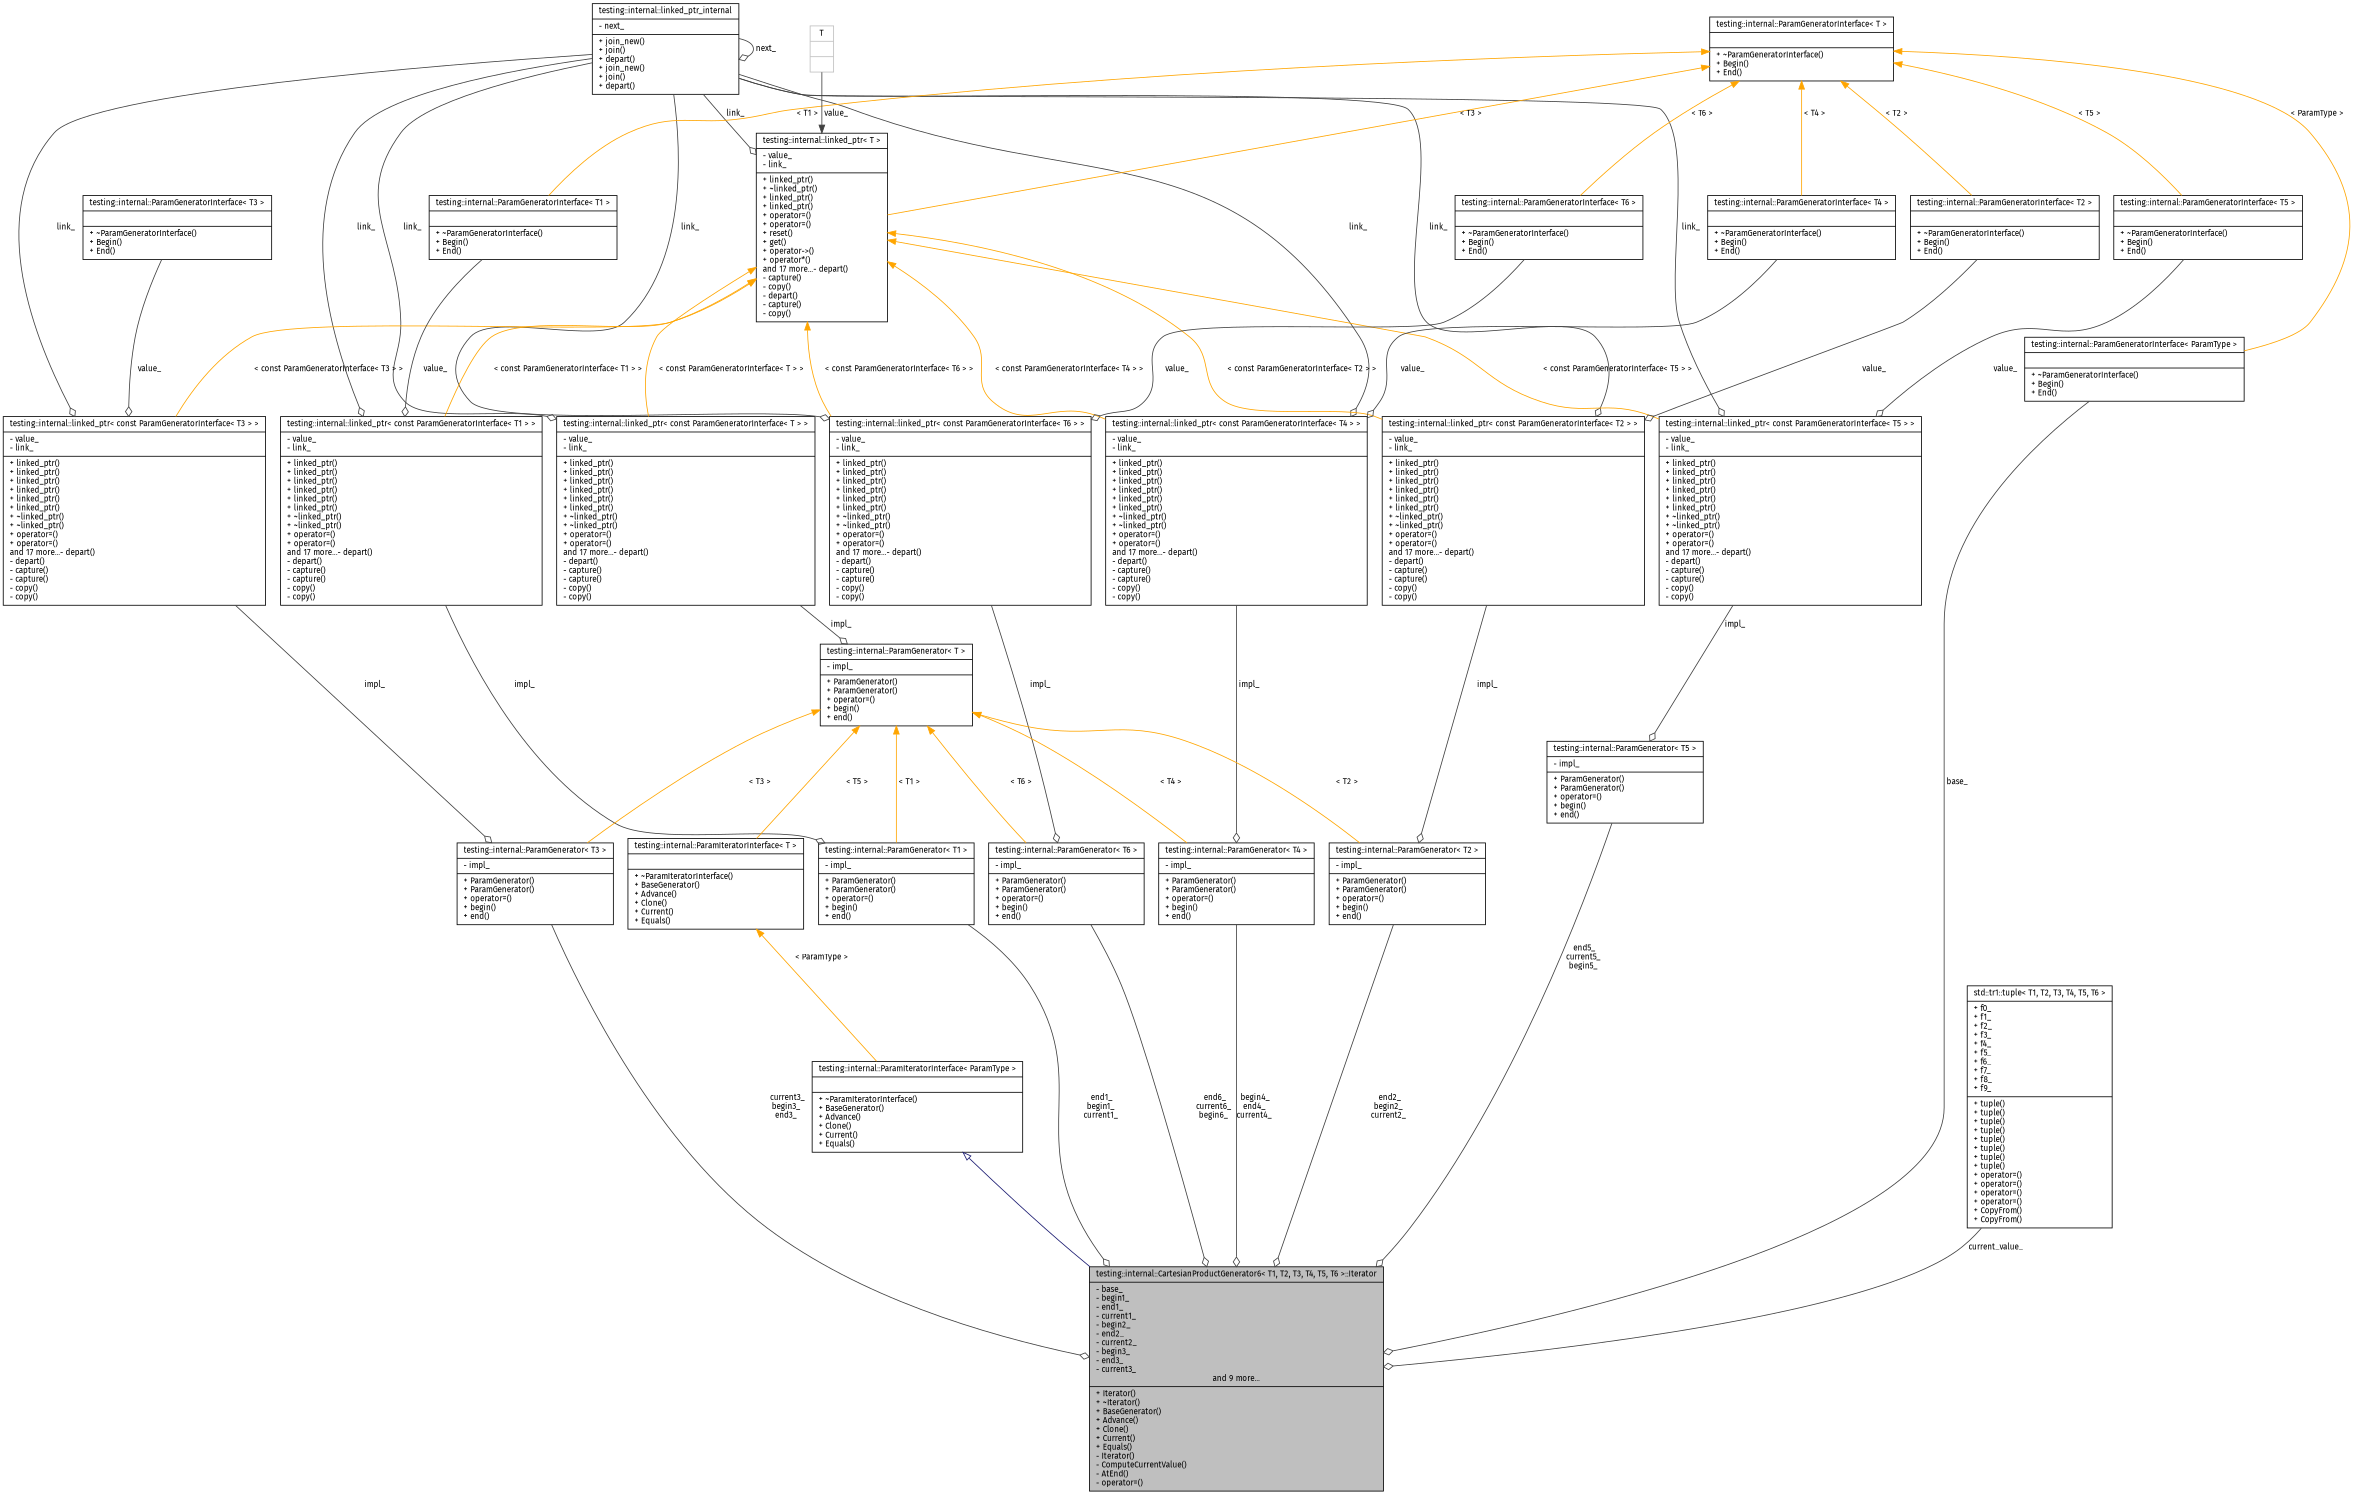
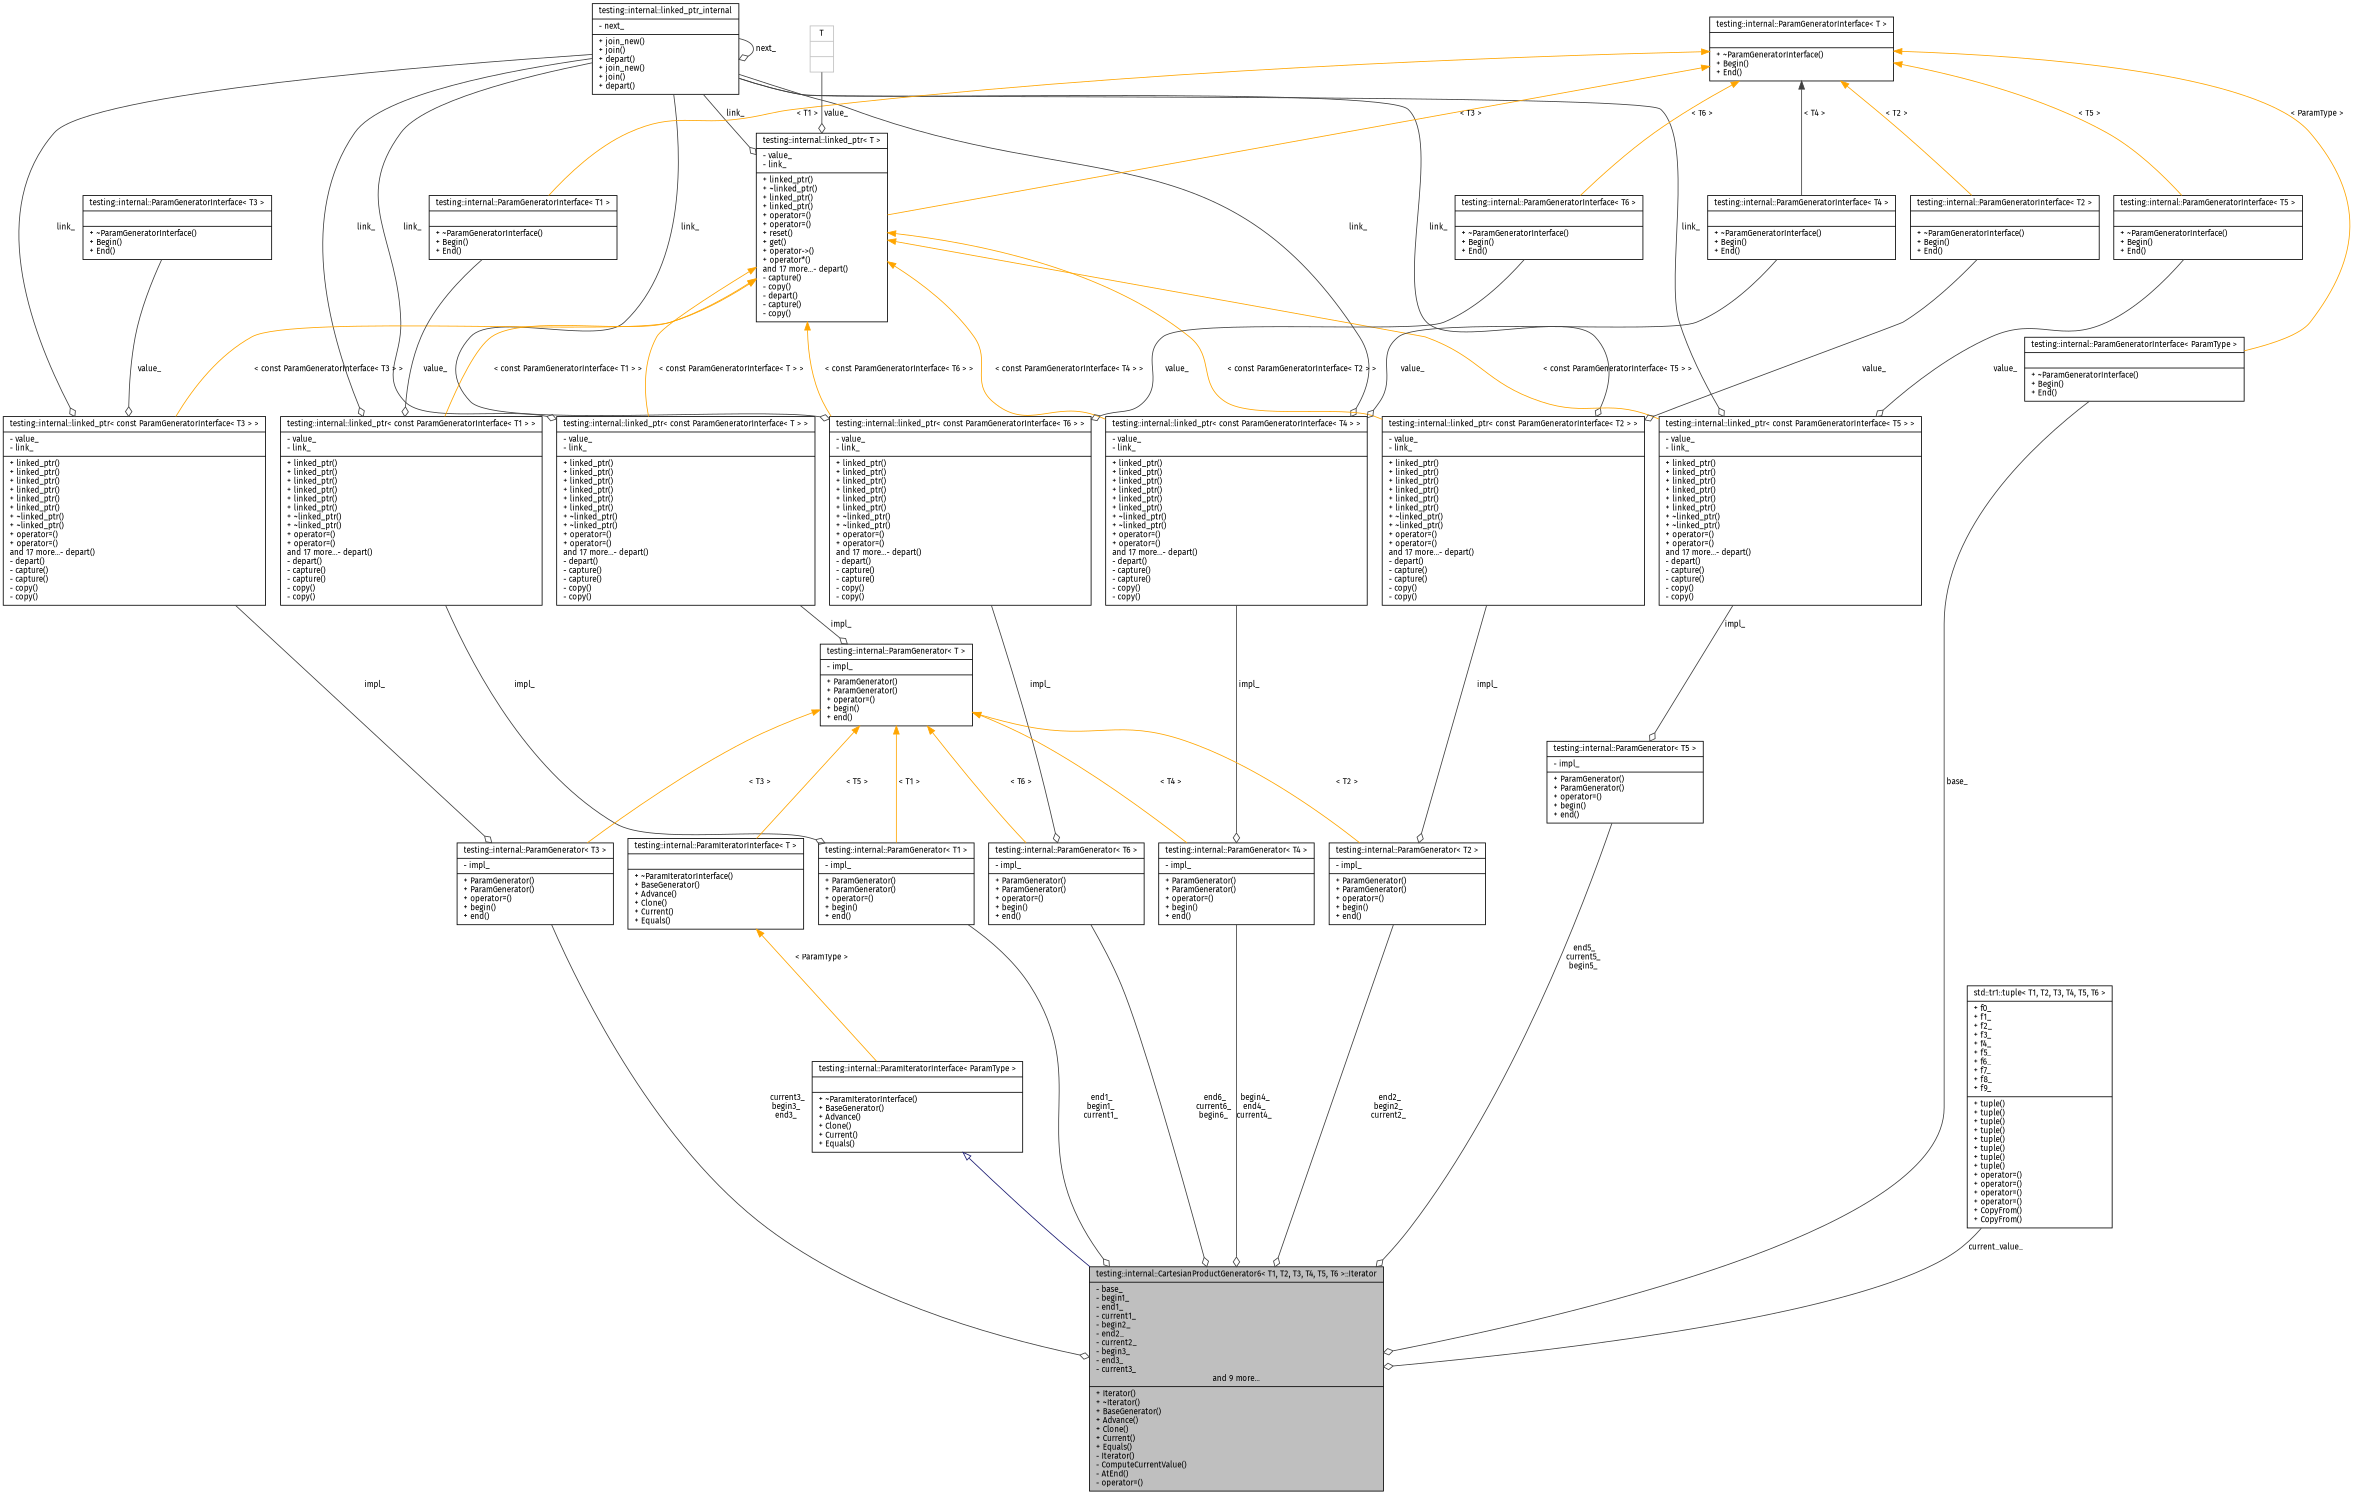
edge "T" -> "testing::internal::linked_ptr< T >": arrowhead normal -> odiamond
edge "testing::internal::ParamGeneratorInterface< T4 >" -> "testing::internal::ParamGeneratorInterface< T >": color orange -> grey25
